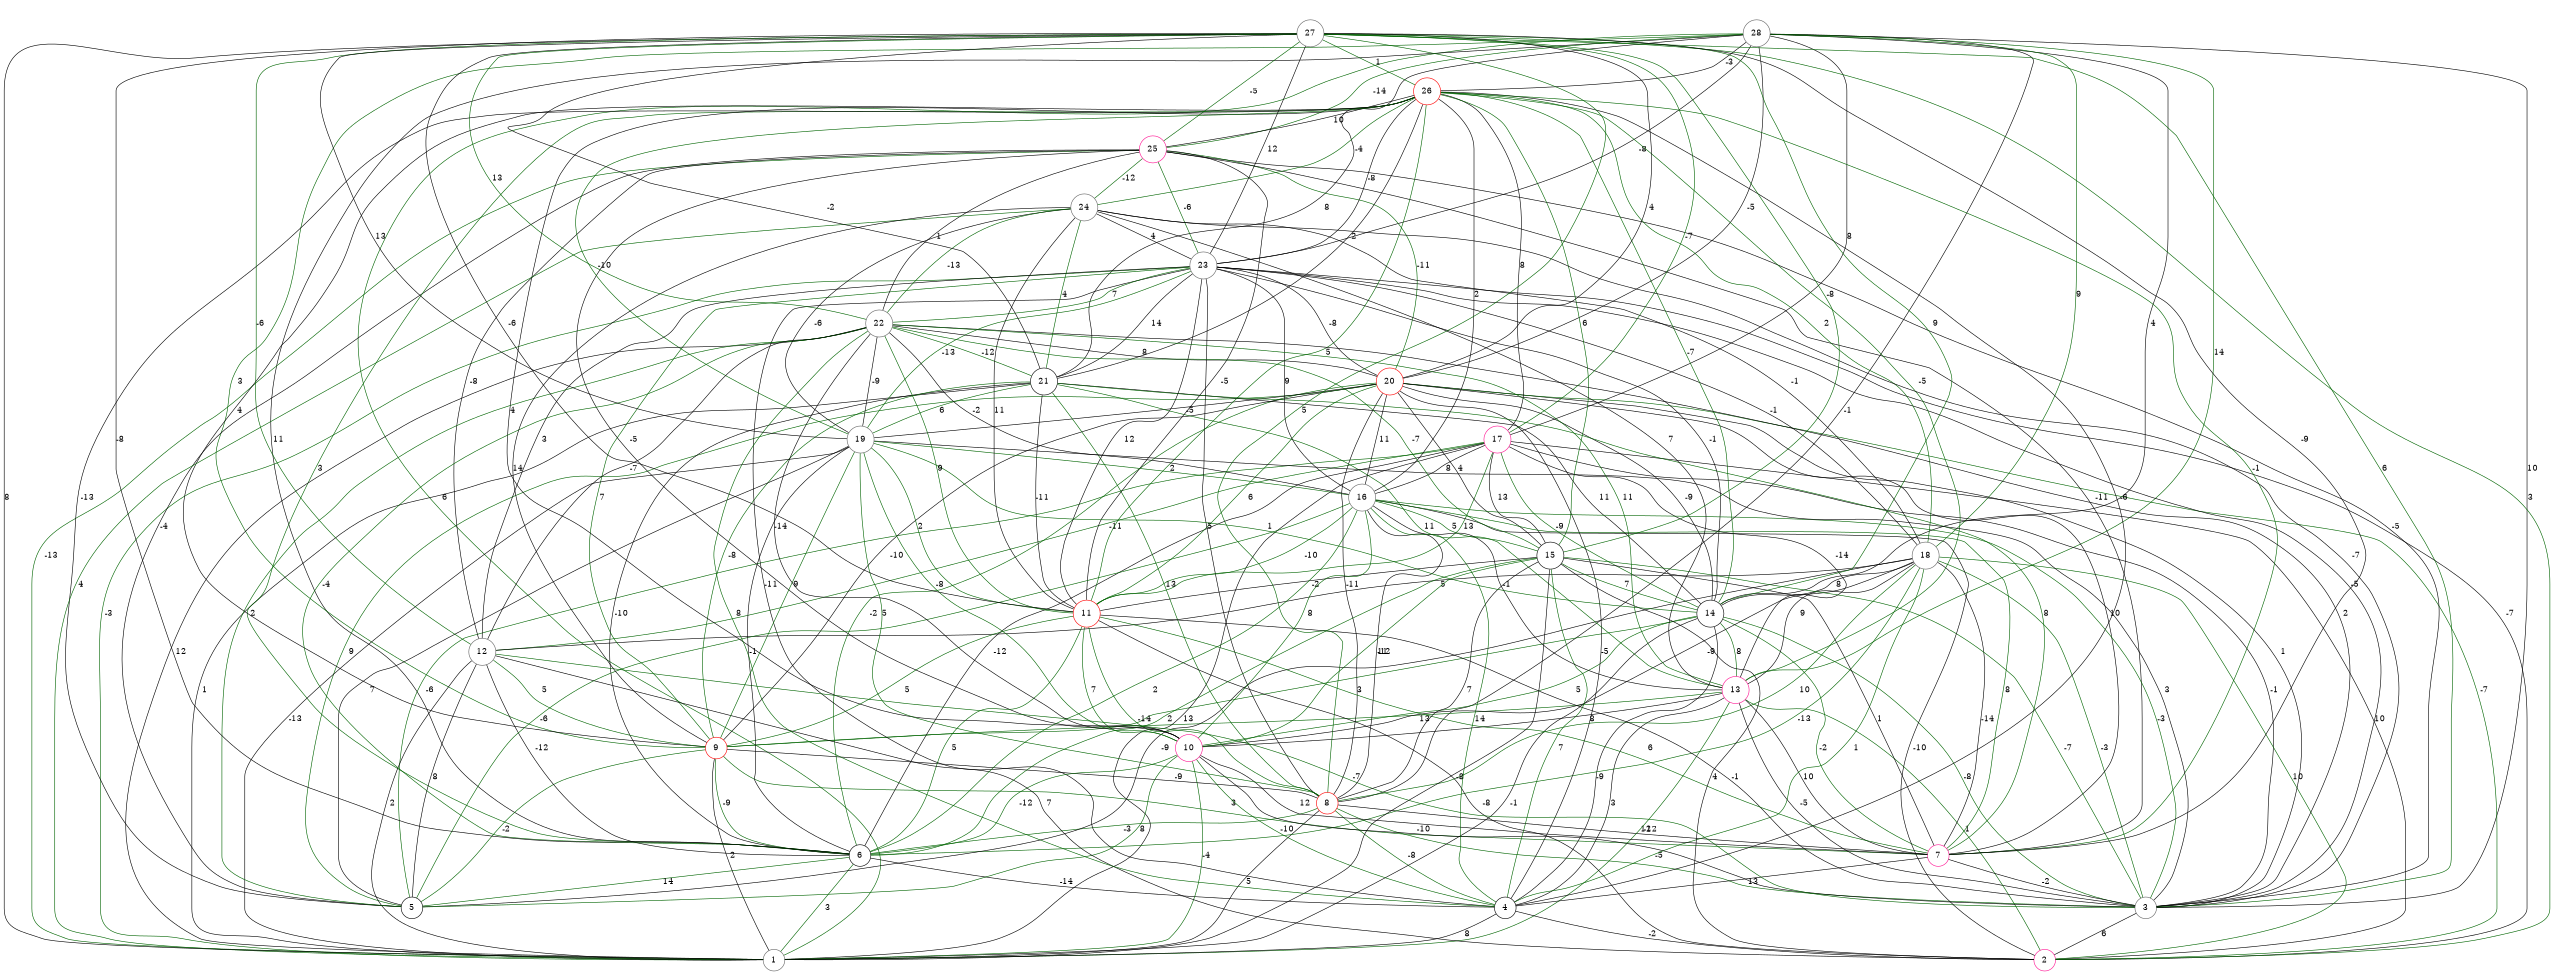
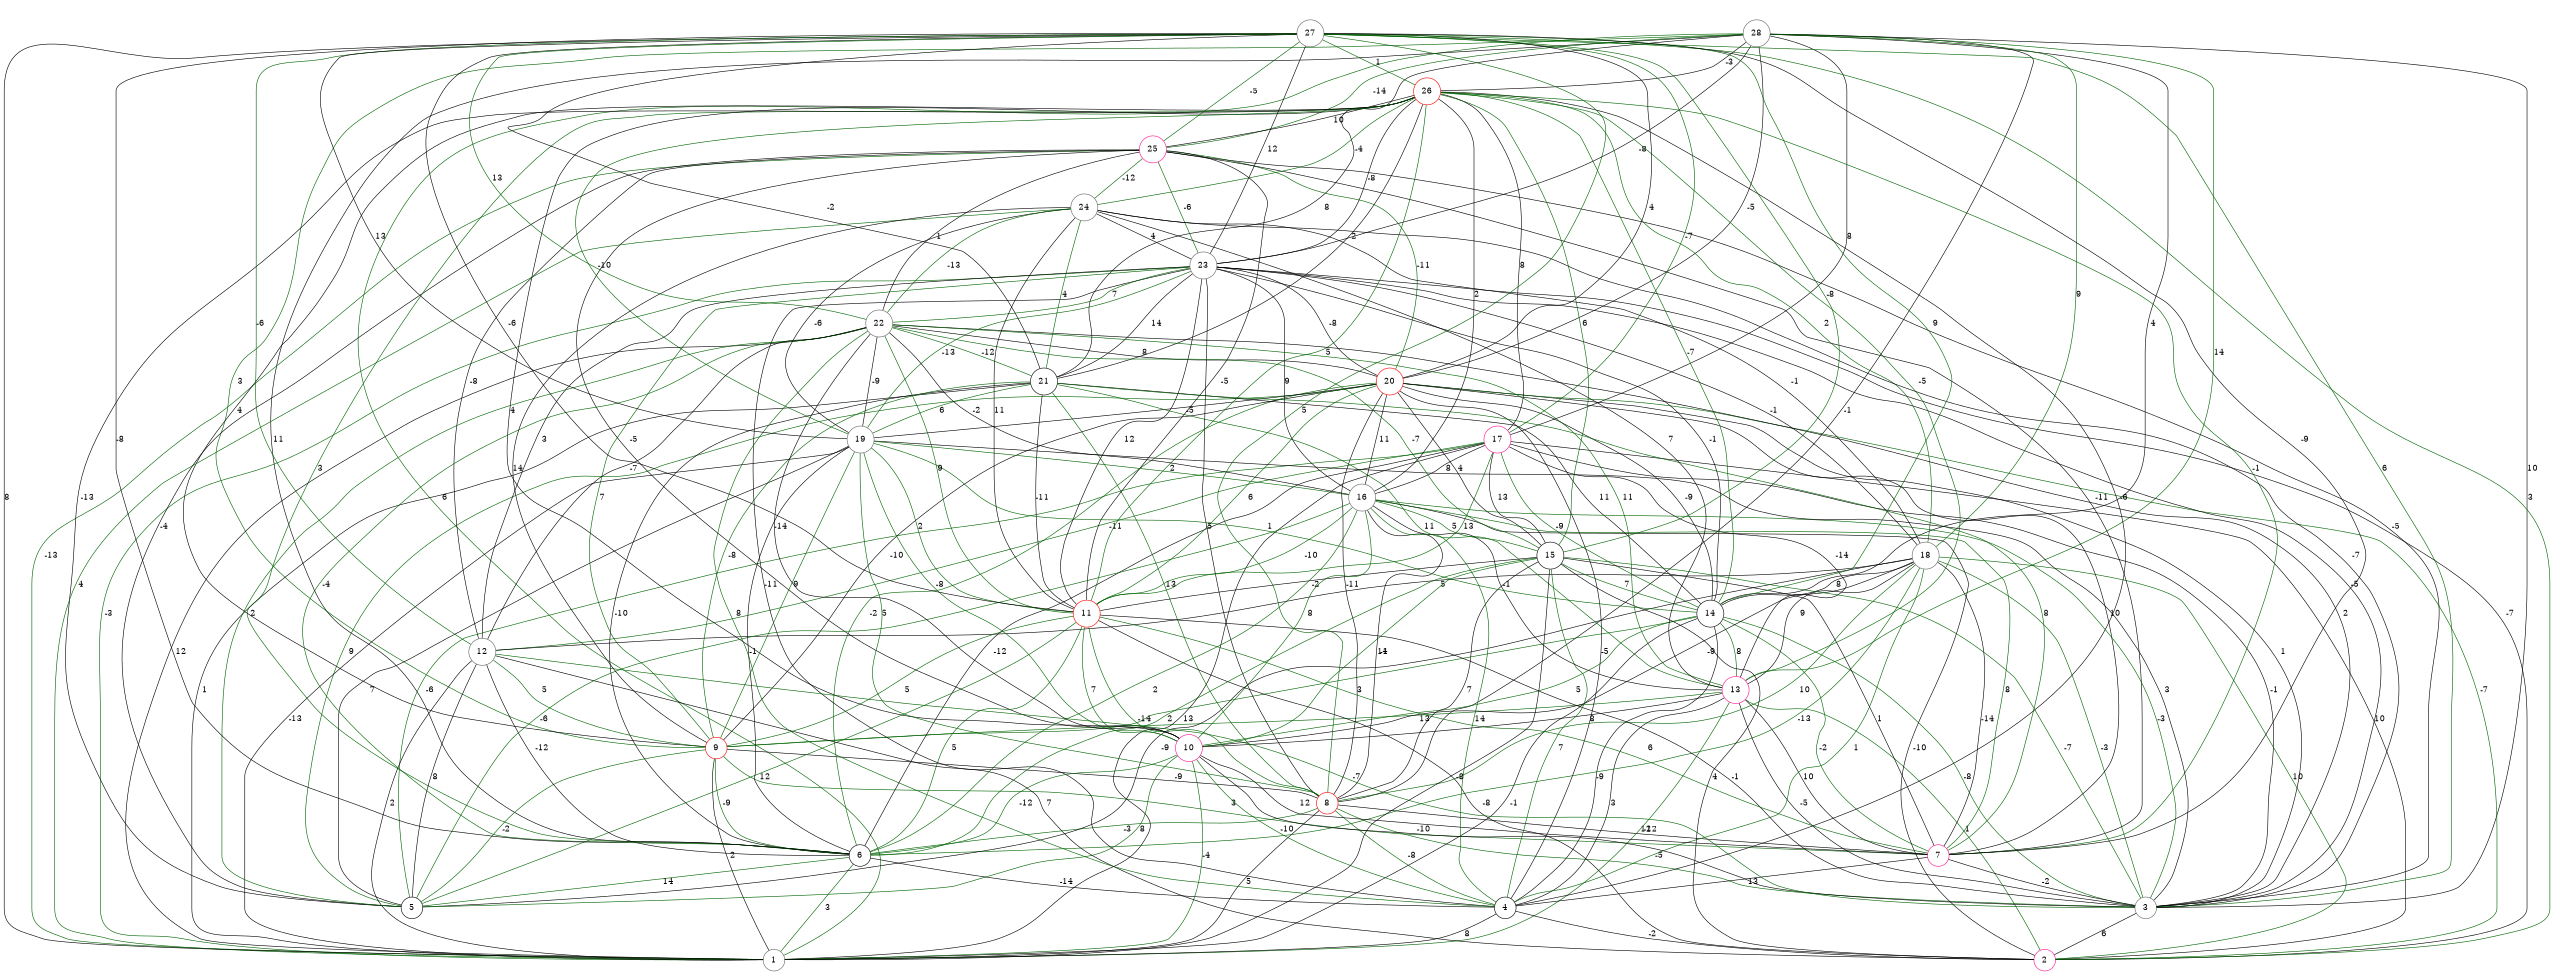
edge "16" -- "8": label "-12" -> "-4"
edge "11" -- "5": added, label "12"
